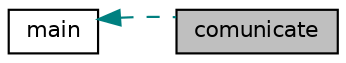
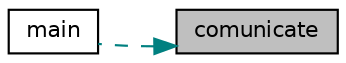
edge "comunicate" -> "main": reversed
